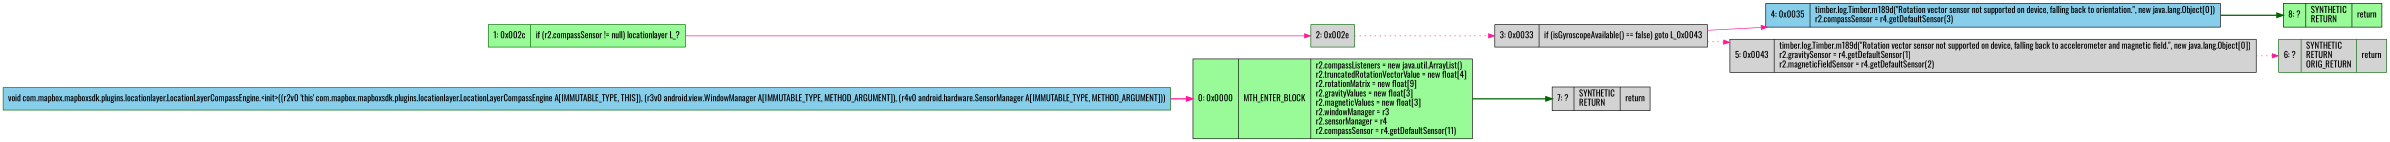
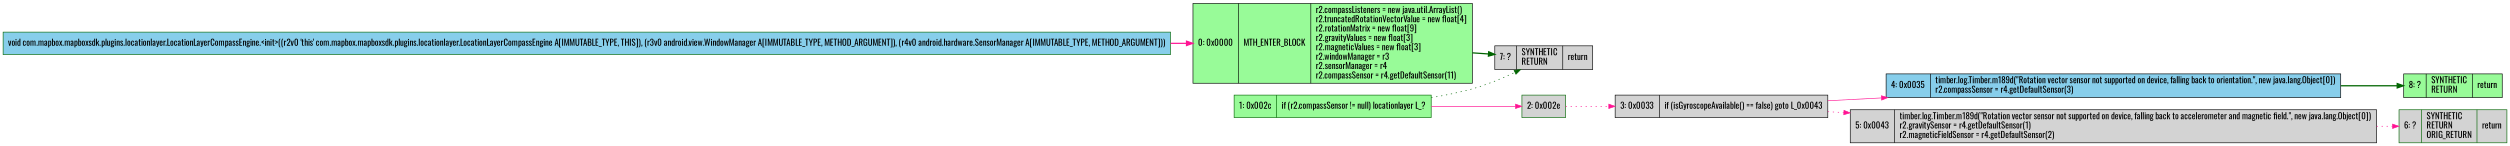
edge "1: 0x002c" -> "7: ?": added
